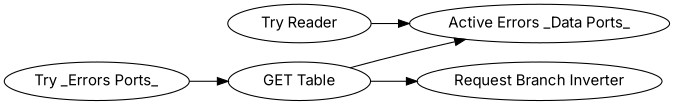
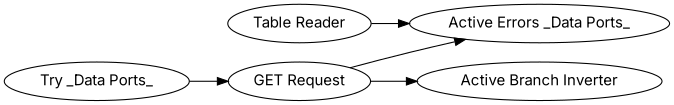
node "Try Reader": label "Try Reader" -> "Table Reader"
node "Try _Errors Ports_": label "Try _Errors Ports_" -> "Try _Data Ports_"
node "GET Table": label "GET Table" -> "GET Request"
node "Request Branch Inverter": label "Request Branch Inverter" -> "Active Branch Inverter"
